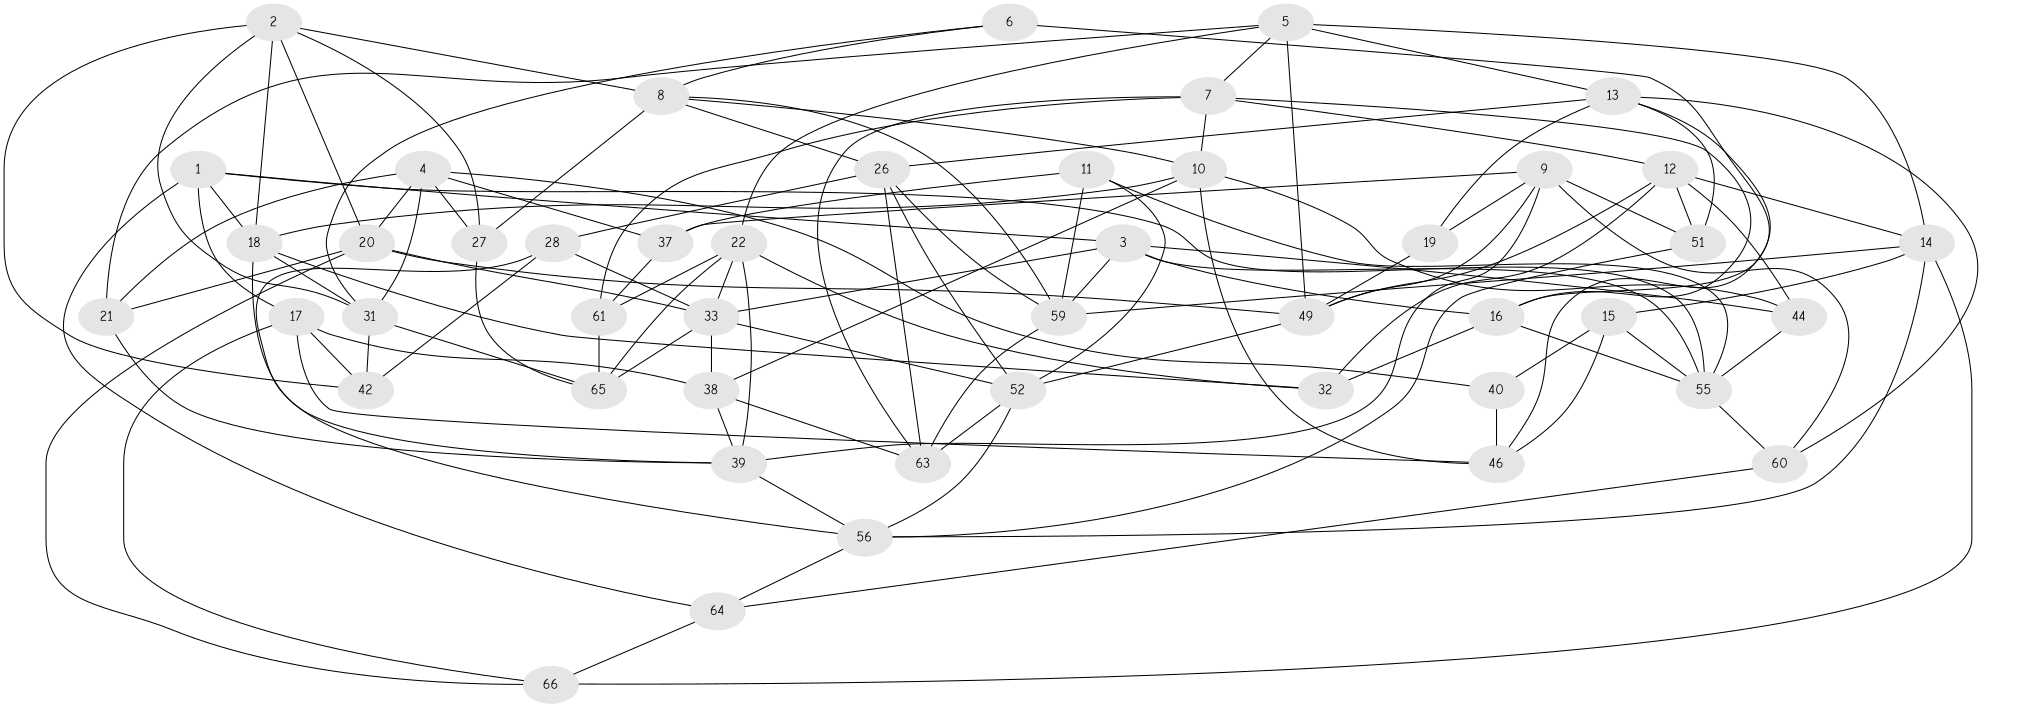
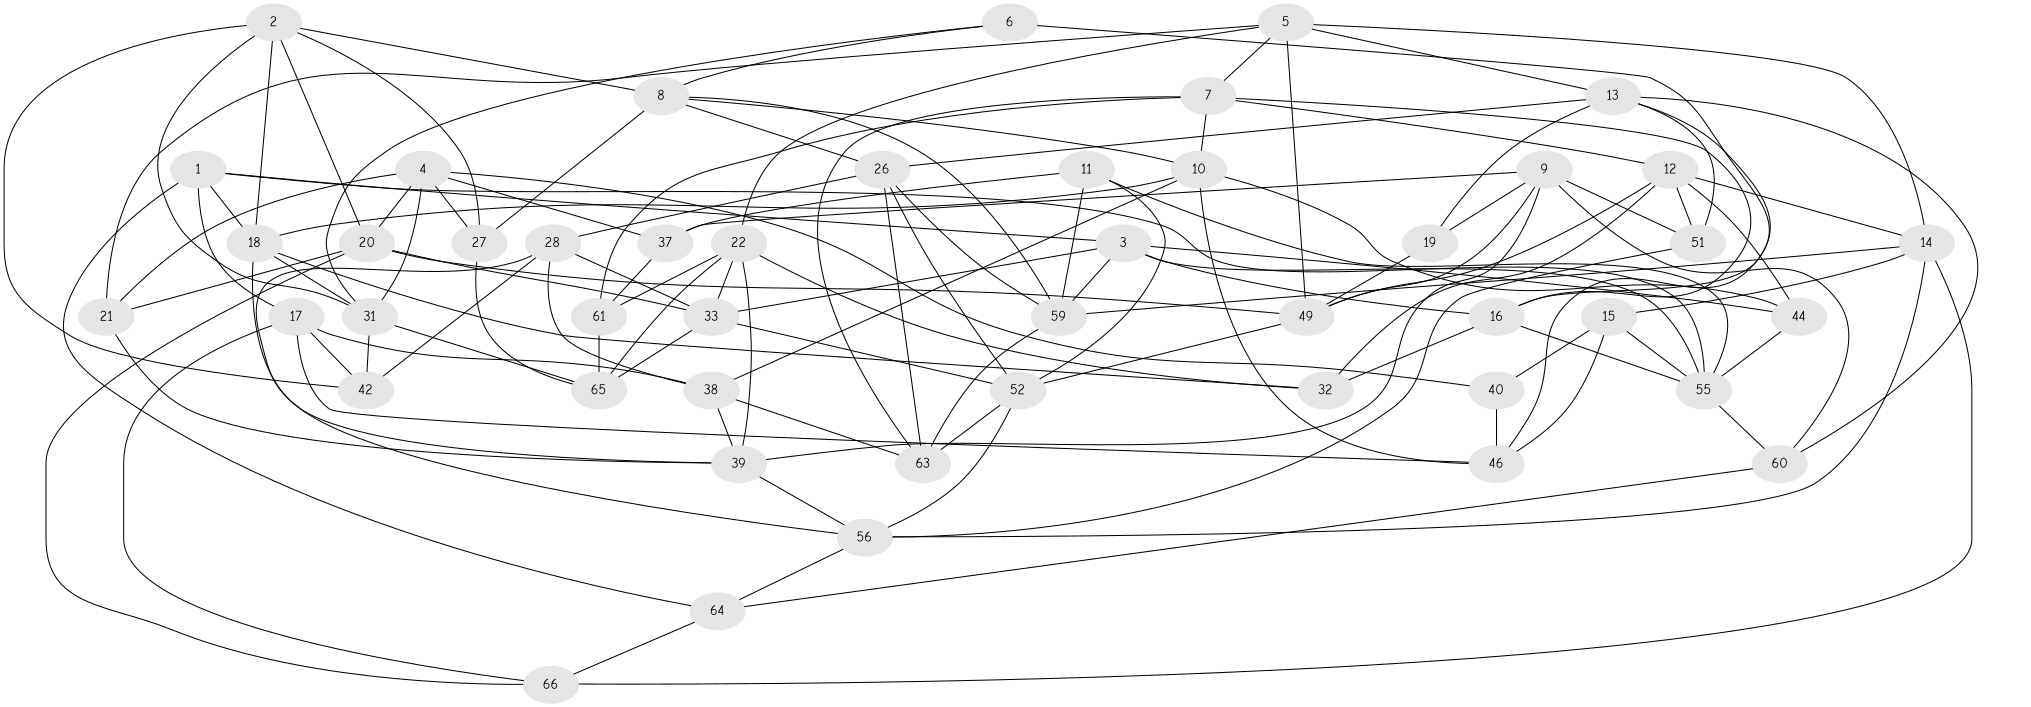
edge "33" -- "38": now "28" -- "38"
